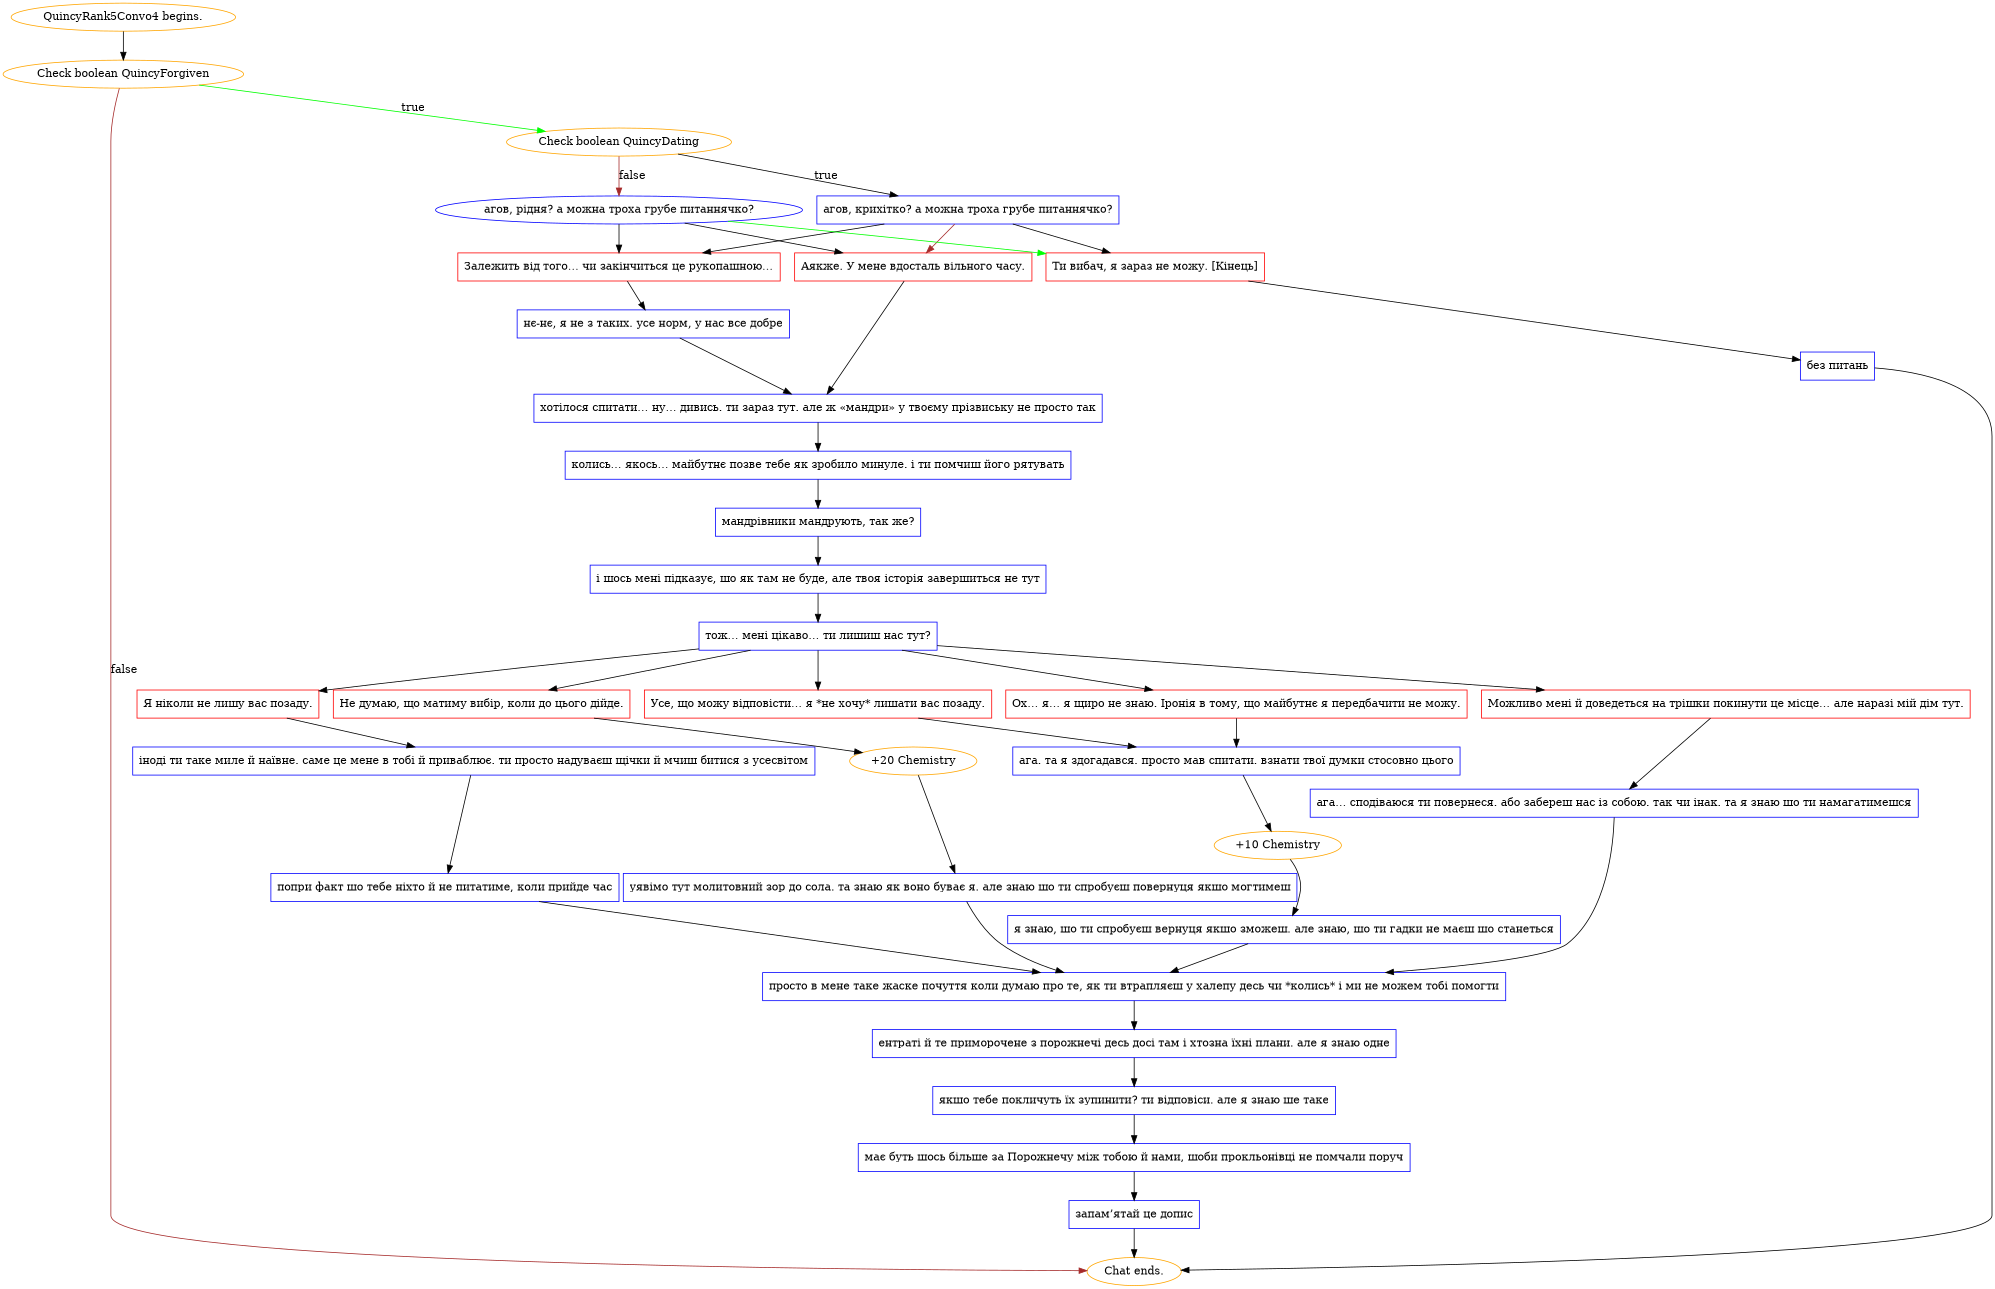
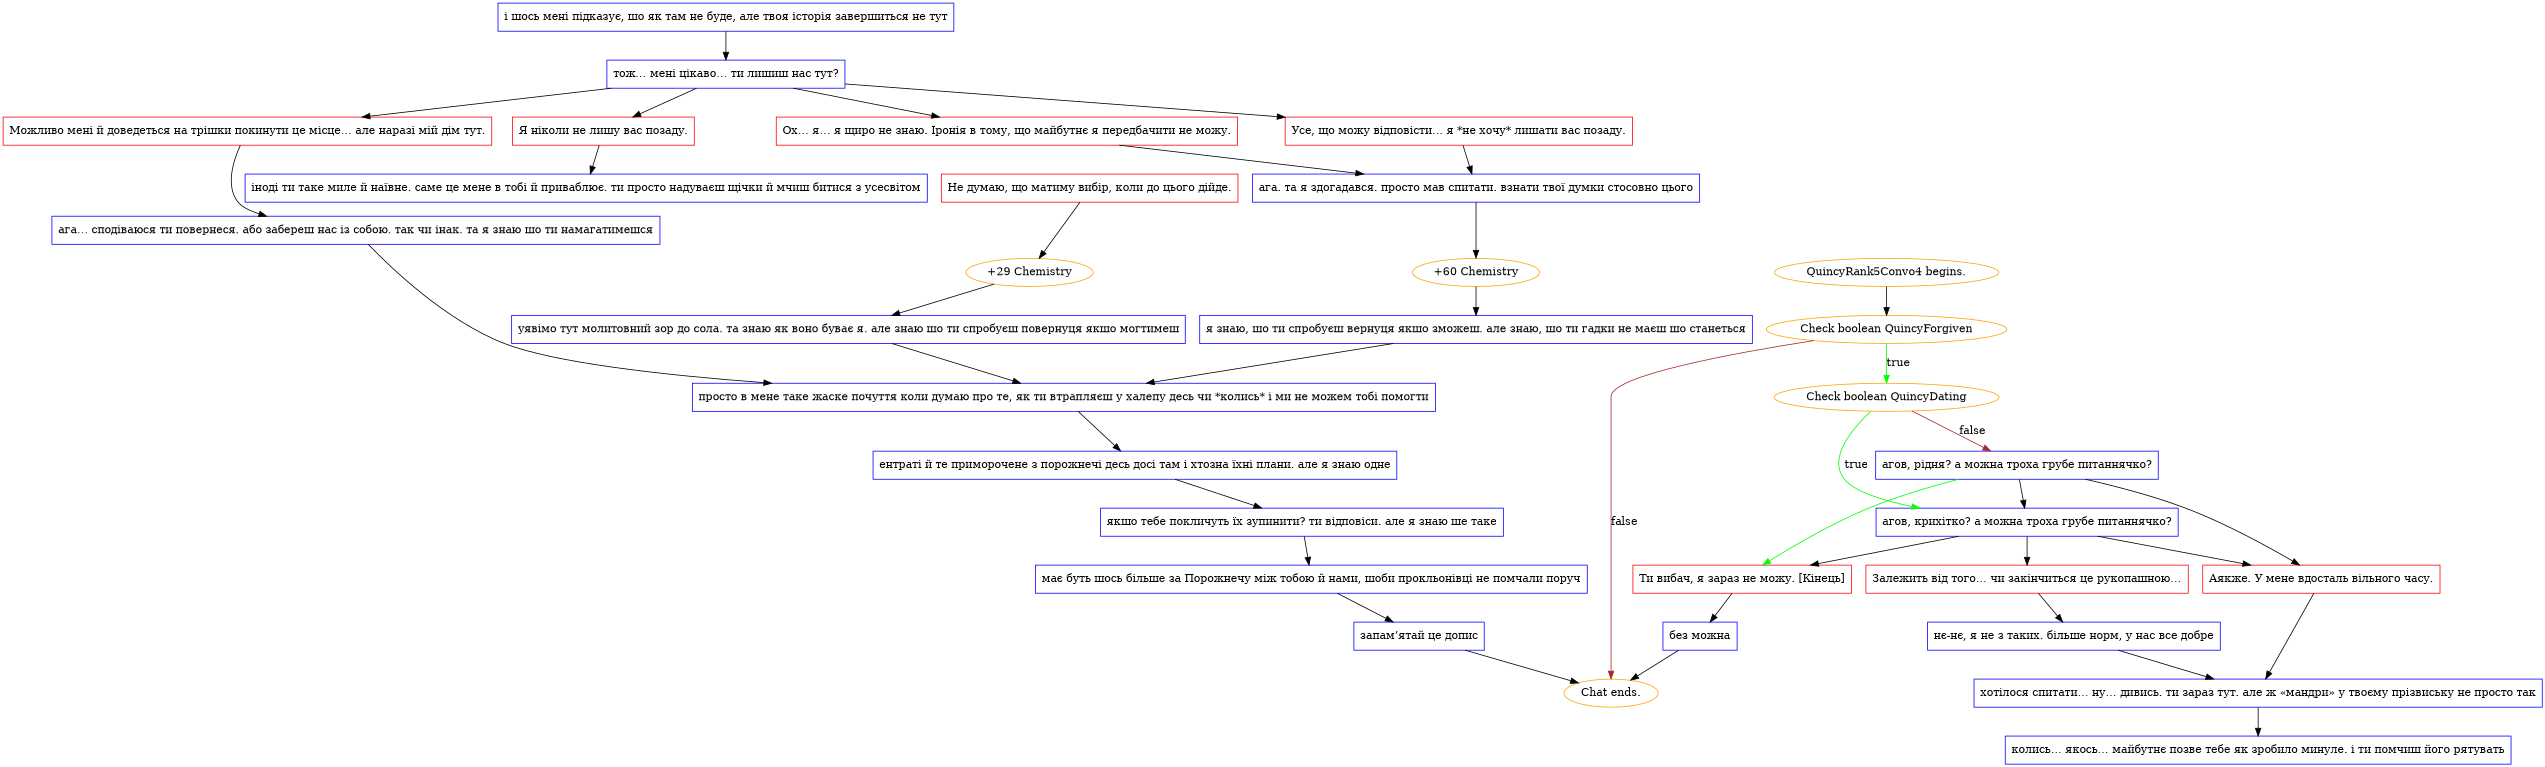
edge "Check boolean QuincyDating" -> "агов, крихітко? а можна троха грубе питаннячко?": color black -> green
node "агов, рідня? а можна троха грубе питаннячко?": shape ellipse -> box
edge "агов, рідня? а можна троха грубе питаннячко?" -> "Залежить від того… чи закінчиться це рукопашною…": now "агов, рідня? а можна троха грубе питаннячко?" -> "агов, крихітко? а можна троха грубе питаннячко?"
edge "агов, крихітко? а можна троха грубе питаннячко?" -> "Аякже. У мене вдосталь вільного часу.": color brown -> black
node "нє-нє, я не з таких. усе норм, у нас все добре": label "нє-нє, я не з таких. усе норм, у нас все добре" -> "нє-нє, я не з таких. більше норм, у нас все добре"
node "без питань": label "без питань" -> "без можна"
node "мандрівники мандрують, так же?": removed
edge "тож… мені цікаво… ти лишиш нас тут?" -> "Не думаю, що матиму вибір, коли до цього дійде.": removed
node "+20 Chemistry": label "+20 Chemistry" -> "+29 Chemistry"
node "+10 Chemistry": label "+10 Chemistry" -> "+60 Chemistry"
node "попри факт шо тебе ніхто й не питатиме, коли прийде час": removed
